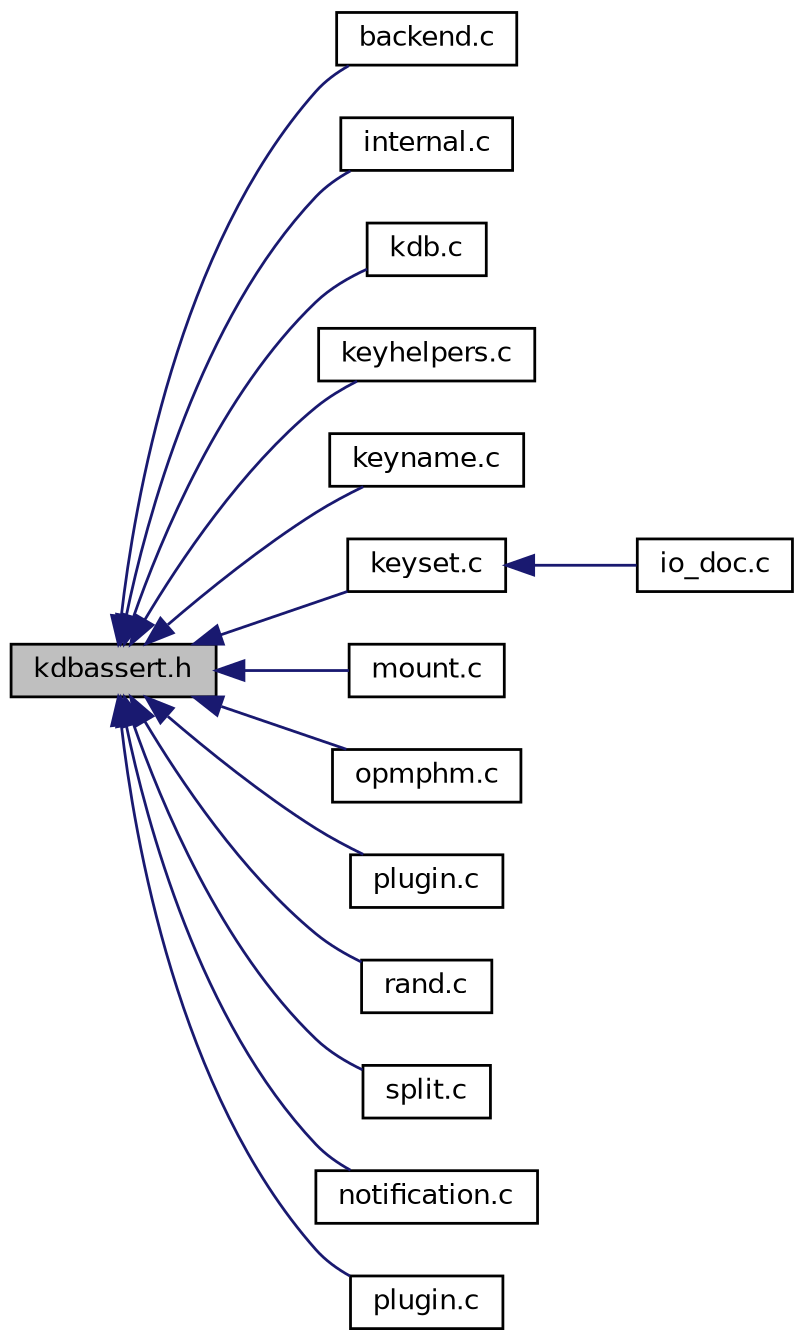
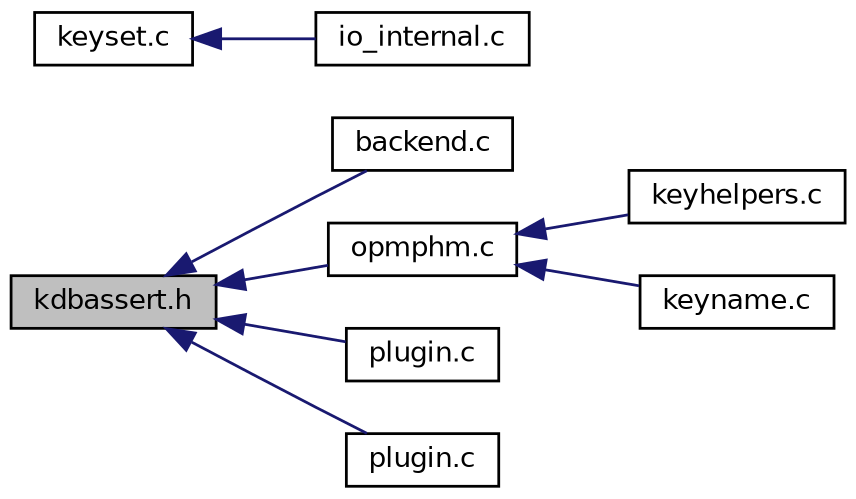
node "internal.c": removed
node "kdb.c": removed
edge "keyhelpers.c" -> "kdbassert.h": now "keyhelpers.c" -> "opmphm.c"
edge "keyname.c" -> "kdbassert.h": now "keyname.c" -> "opmphm.c"
node "io_doc.c": label "io_doc.c" -> "io_internal.c"
edge "keyset.c" -> "kdbassert.h": removed
node "mount.c": removed
node "rand.c": removed
node "split.c": removed
node "notification.c": removed
